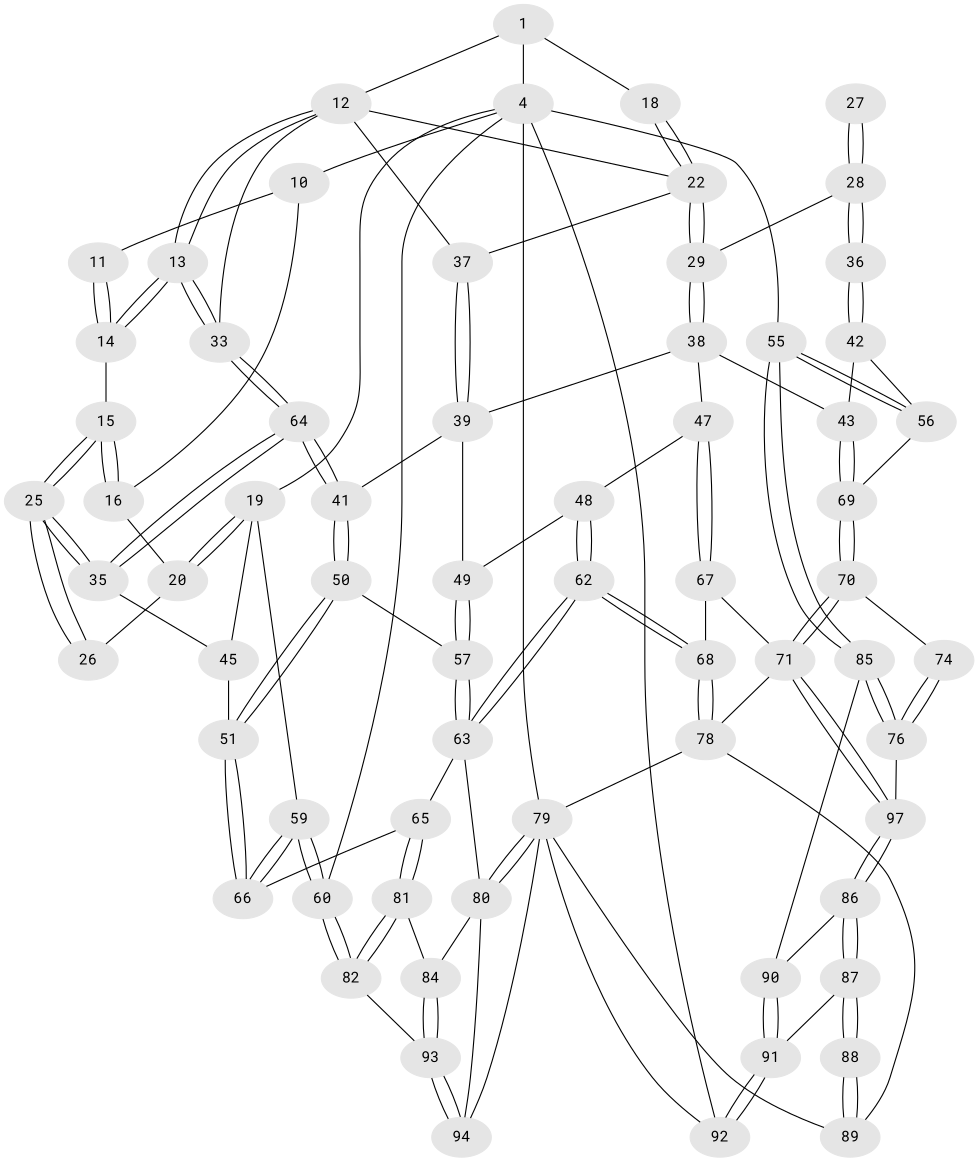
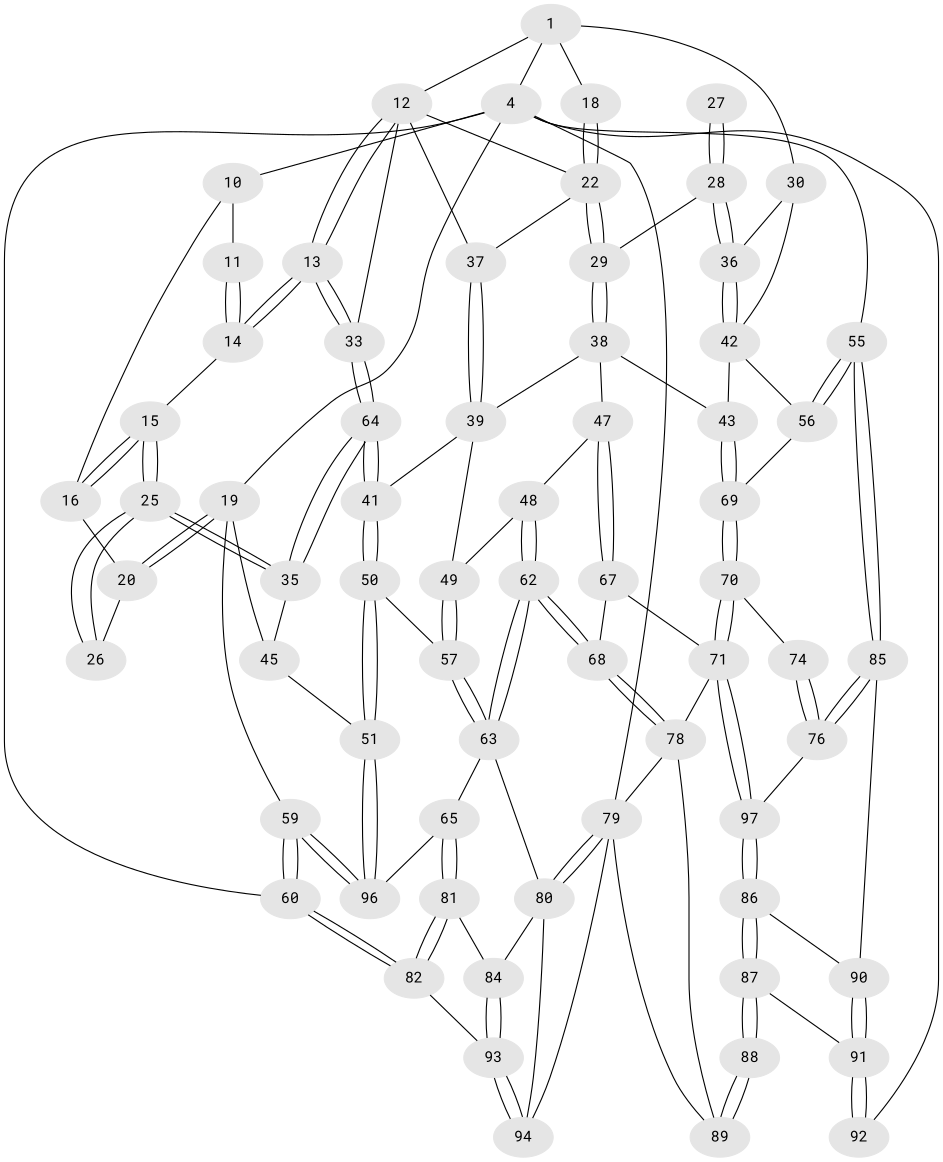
node "30": added
node "66": label "66" -> "96"
edge "79" -- "92": removed
